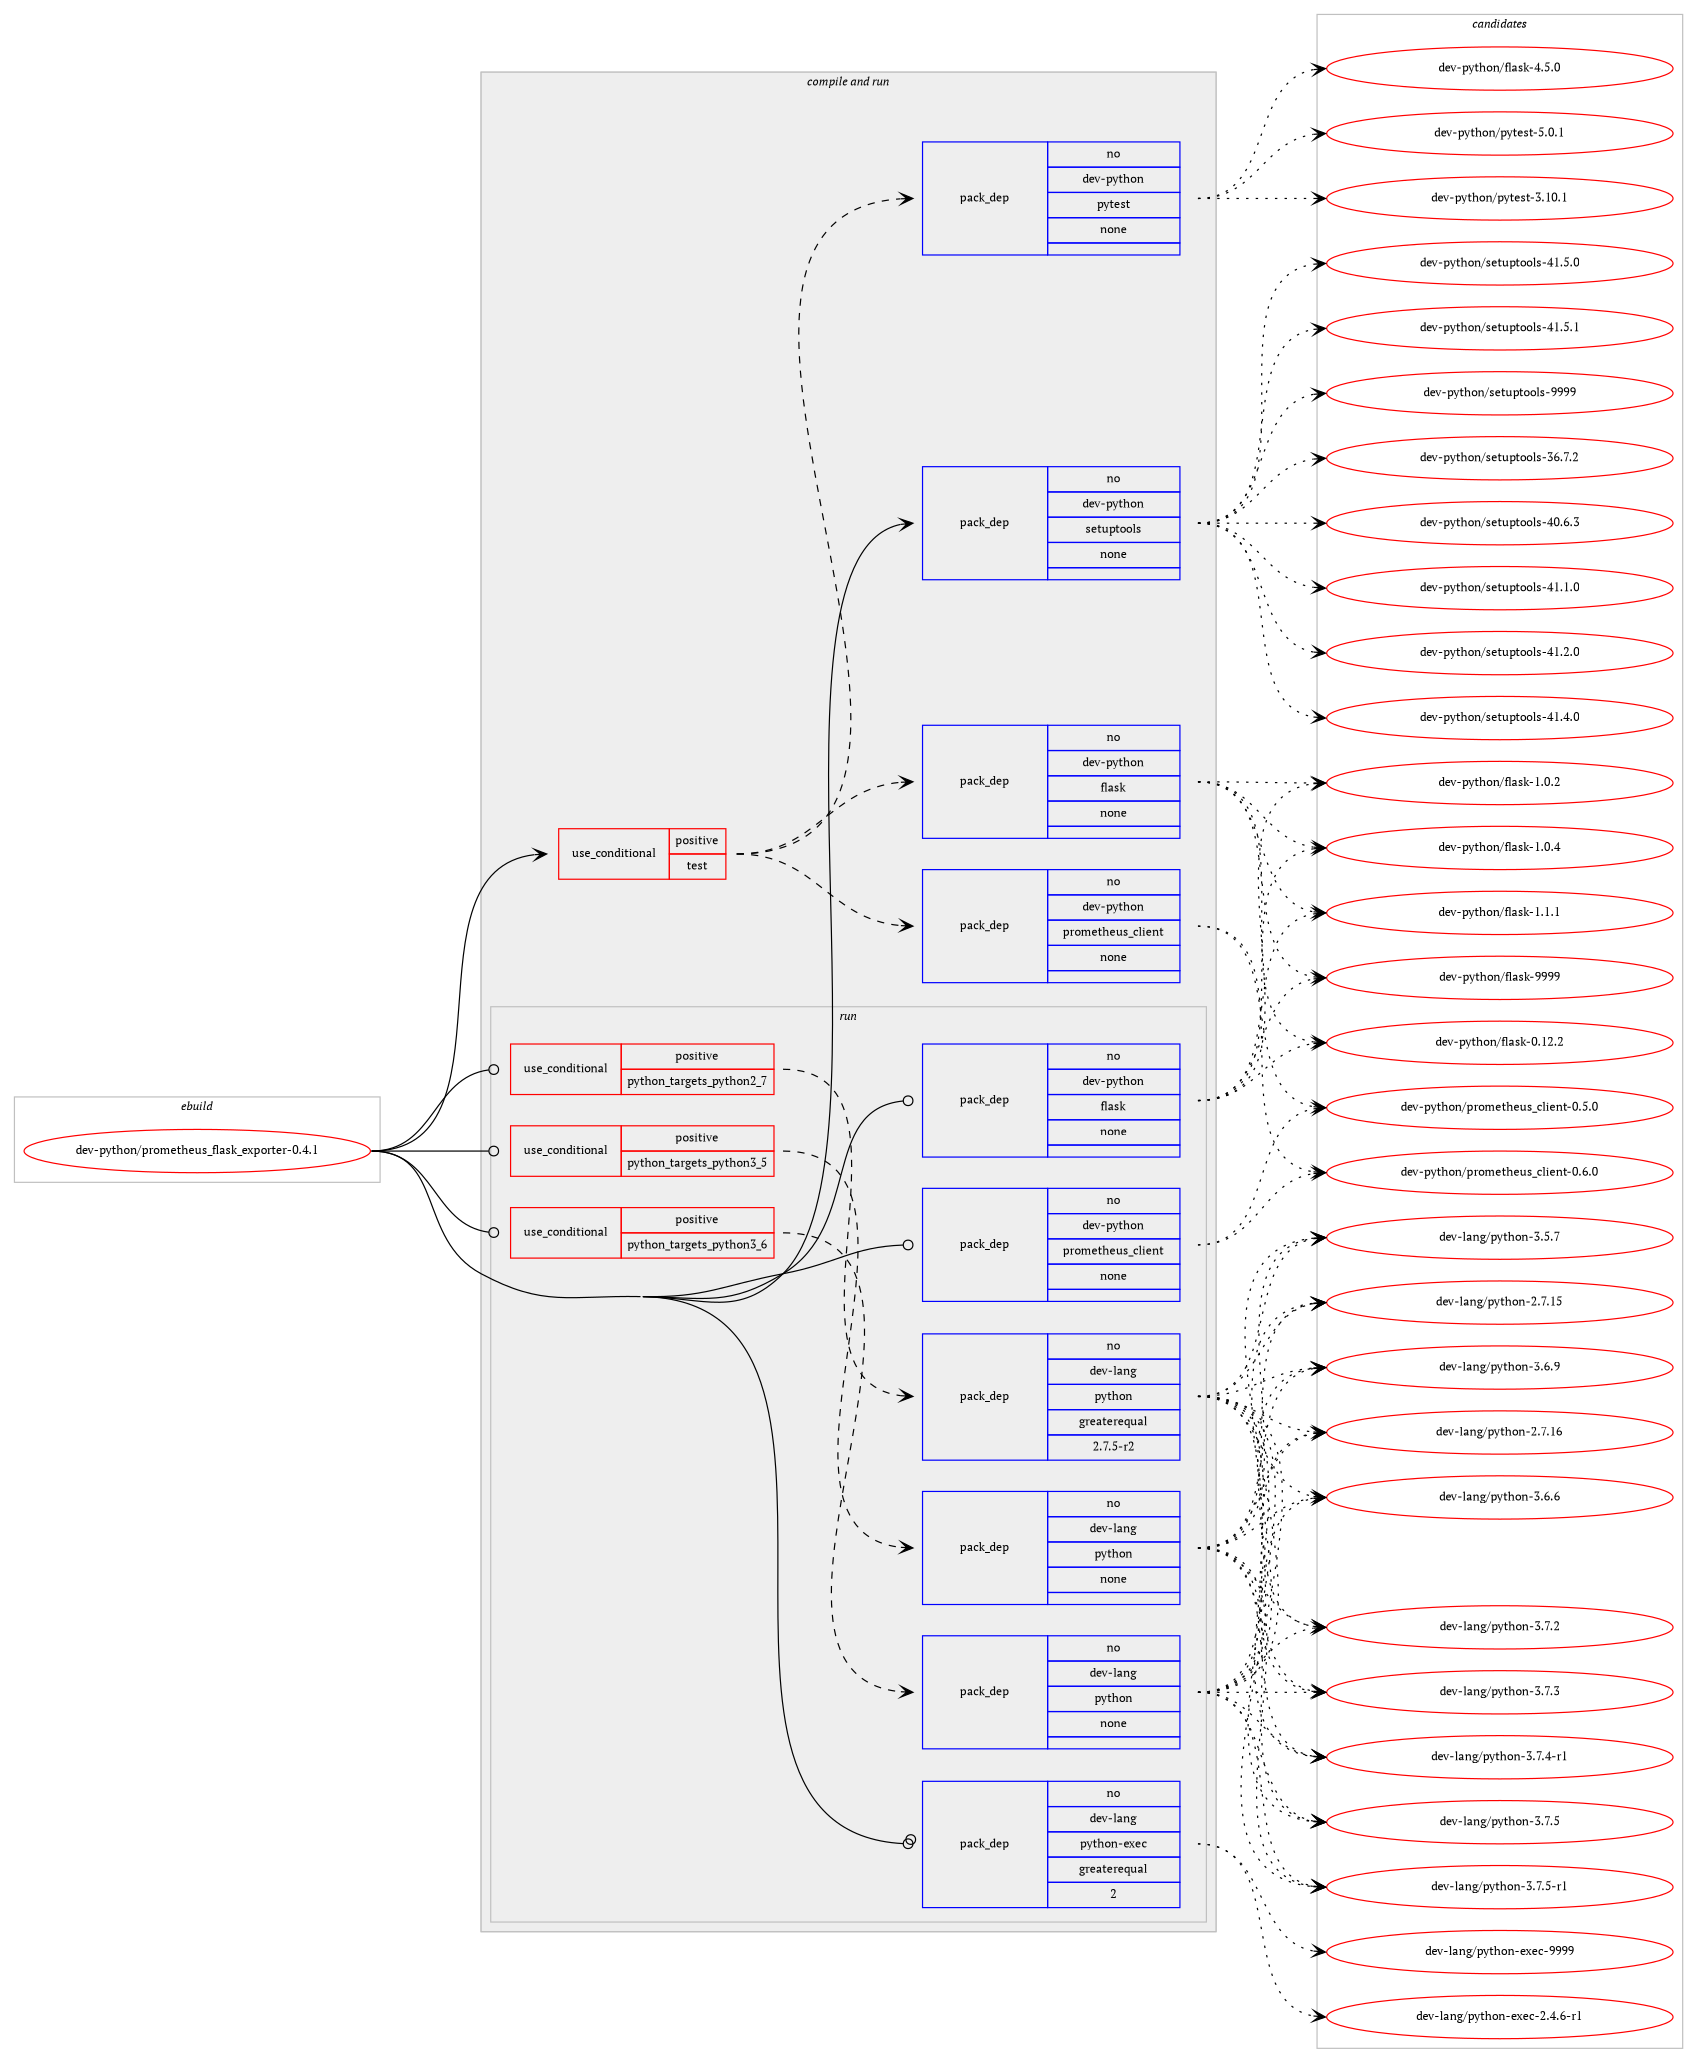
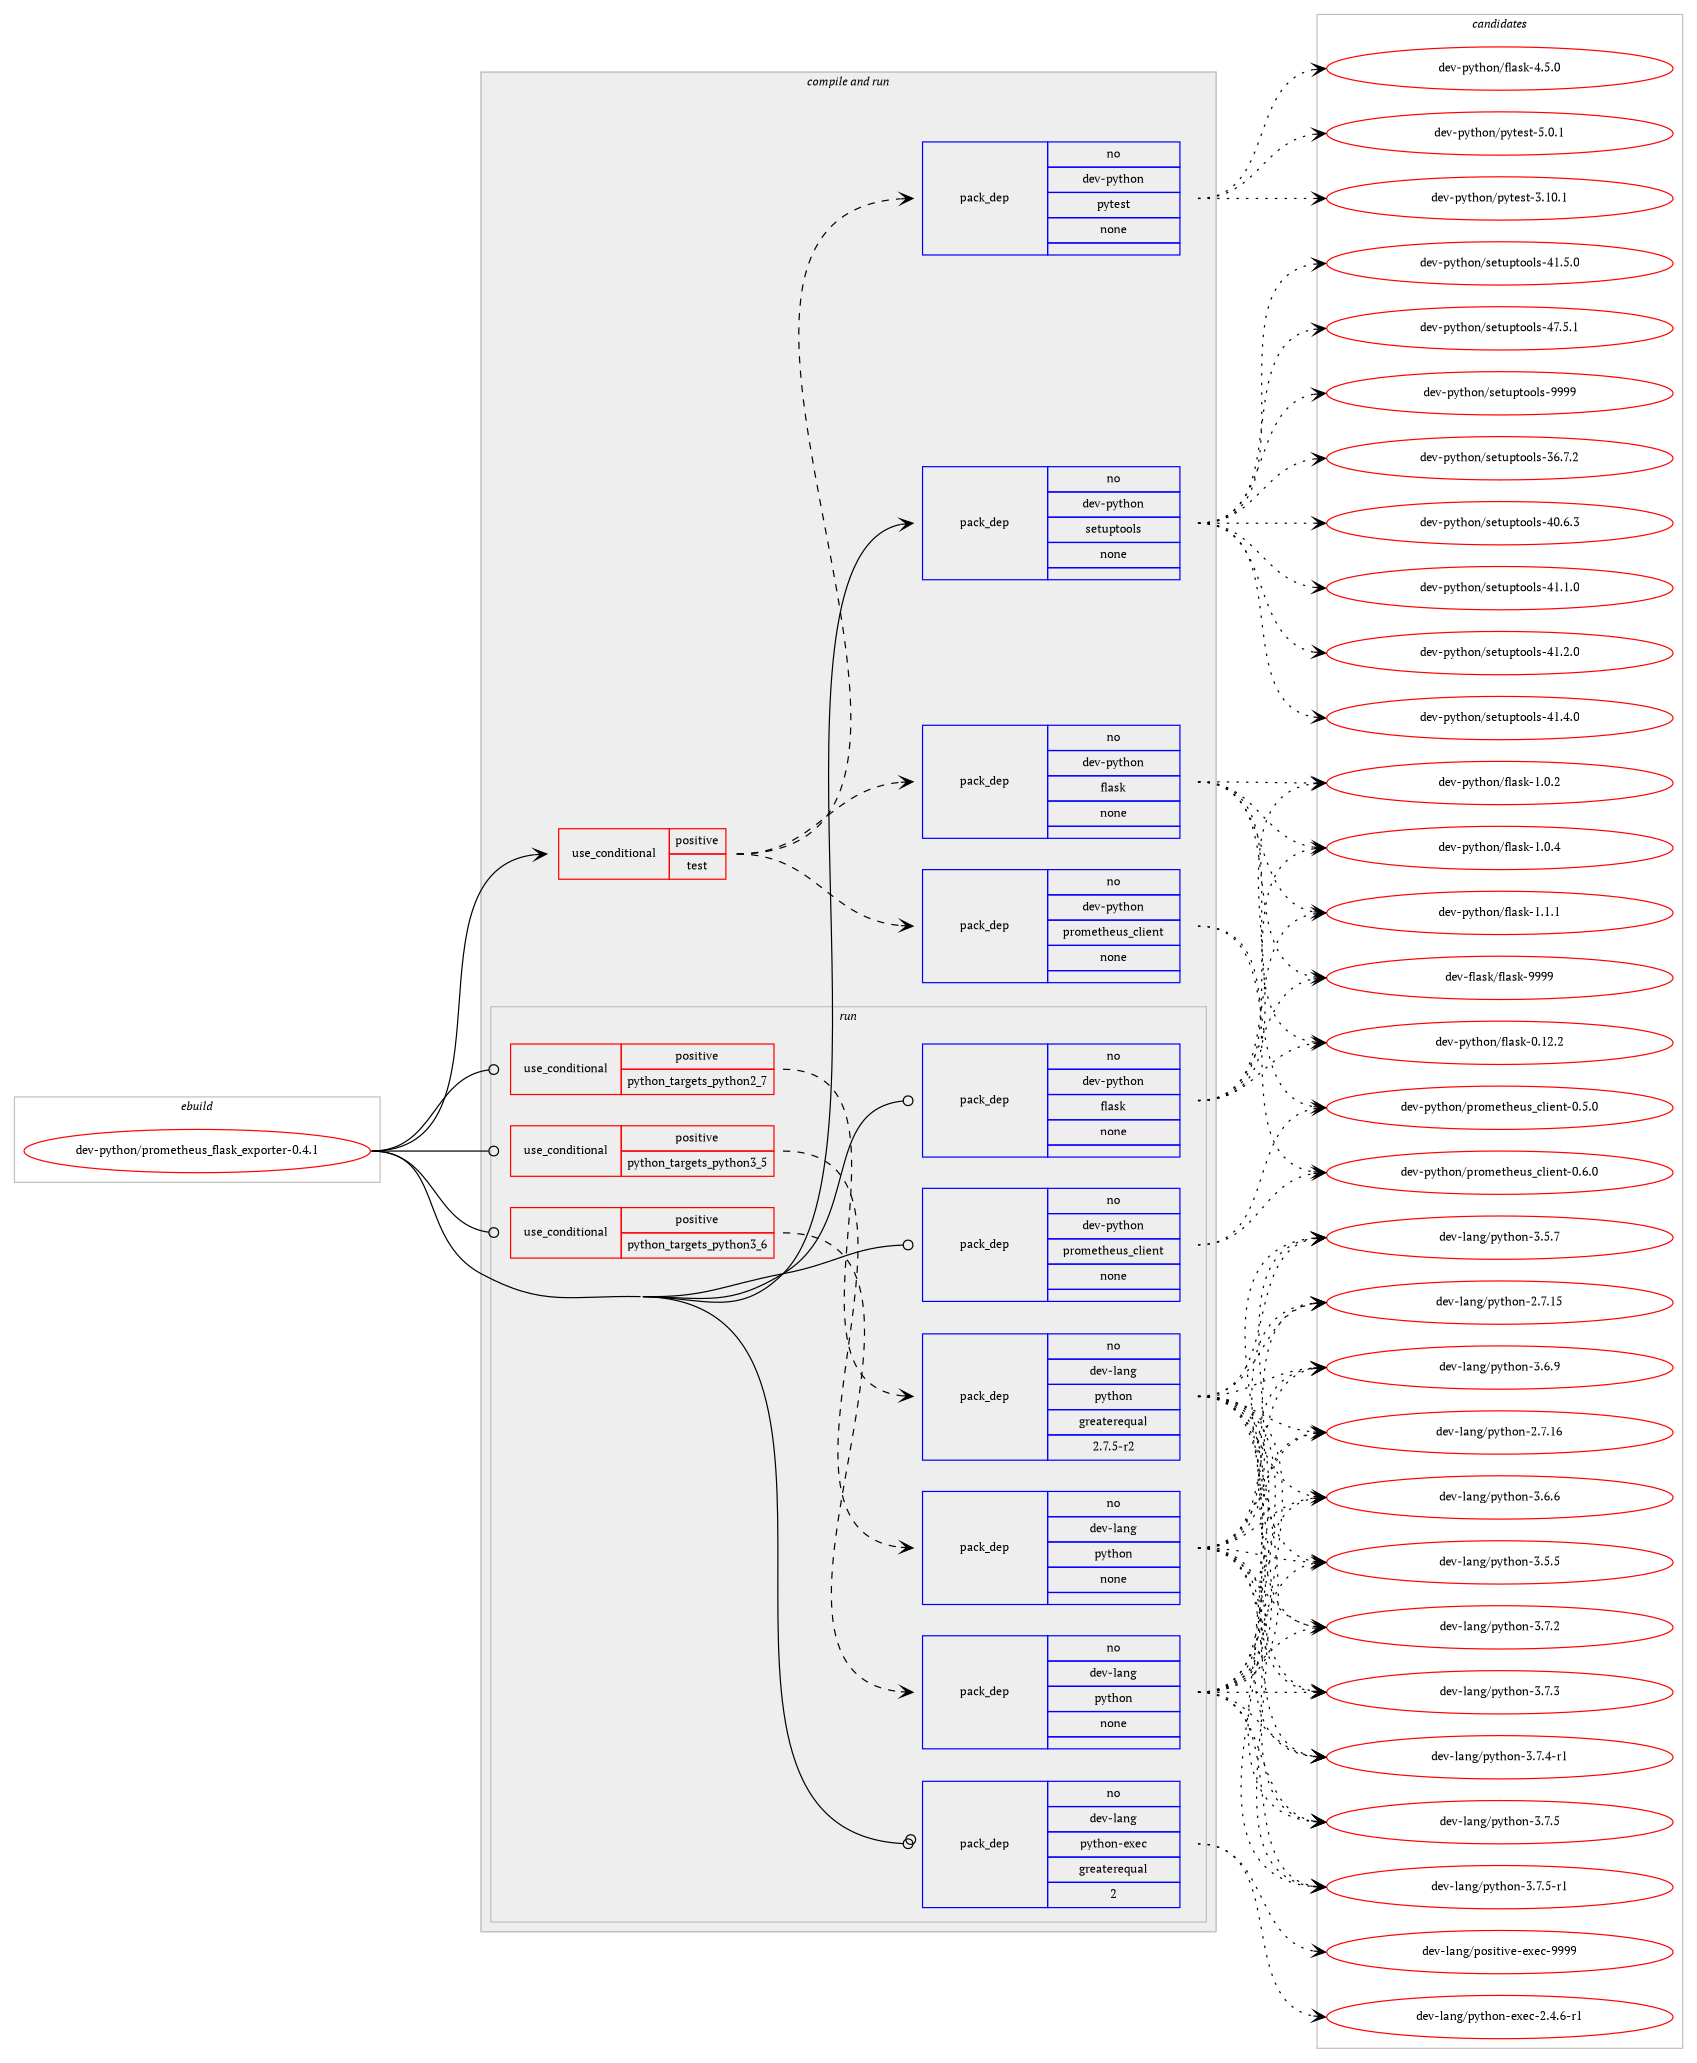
node "dev-python/setuptools-41.5.1": label "dev-python/setuptools-41.5.1" -> "dev-python/setuptools-47.5.1"
node "dev-python/flask-9999": label "dev-python/flask-9999" -> "dev-flask/flask-9999"
node "dev-lang/python-3.5.5": added
node "dev-lang/python-exec-9999": label "dev-lang/python-exec-9999" -> "dev-lang/positive-exec-9999"
